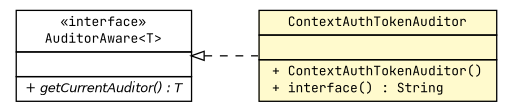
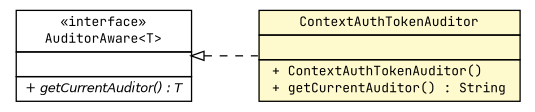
node "ContextAuthTokenAuditor": text "+ interface() : String" -> "+ getCurrentAuditor() : String"
